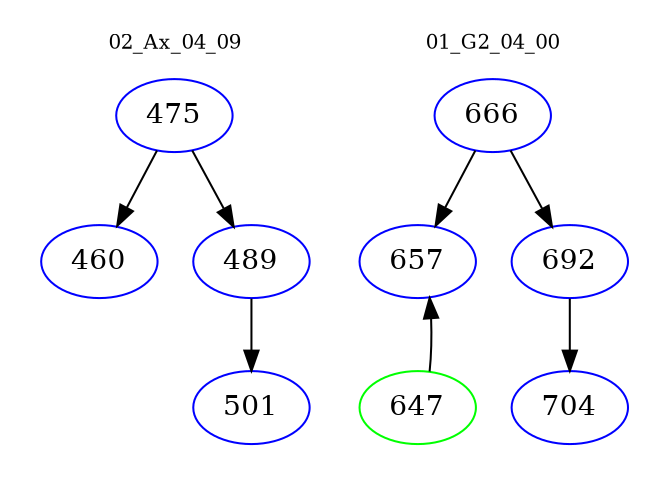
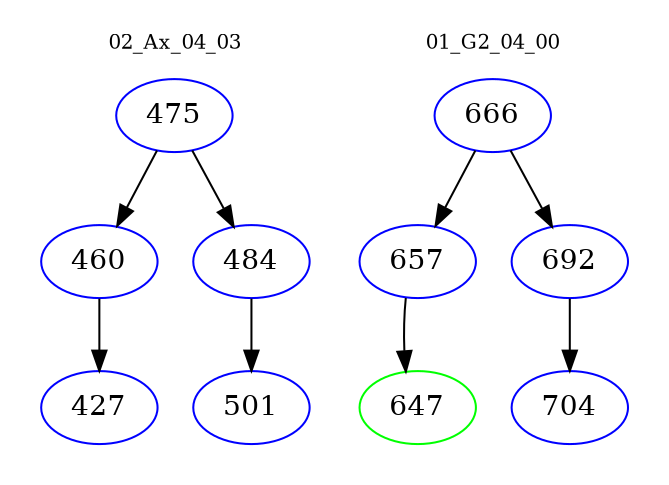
cluster "02_Ax_04_09": label "02_Ax_04_09" -> "02_Ax_04_03"
node "489": label "489" -> "484"
edge "647" -> "657": reversed
node "427": added
